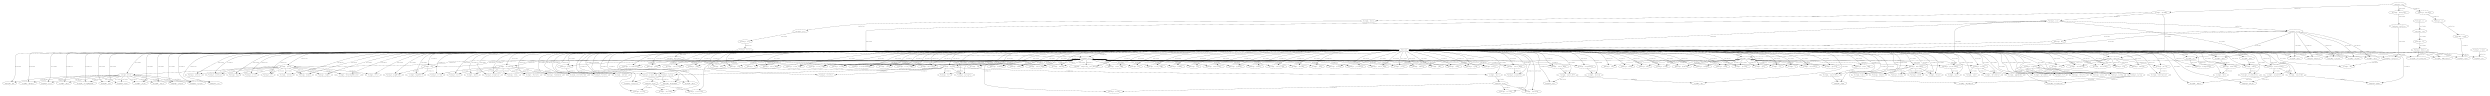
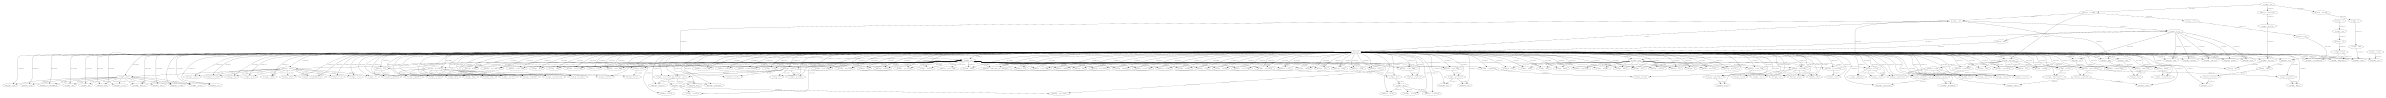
edge "fastjson" -> "Package: issue_1400": now "fastjson" -> "Package: biz"
